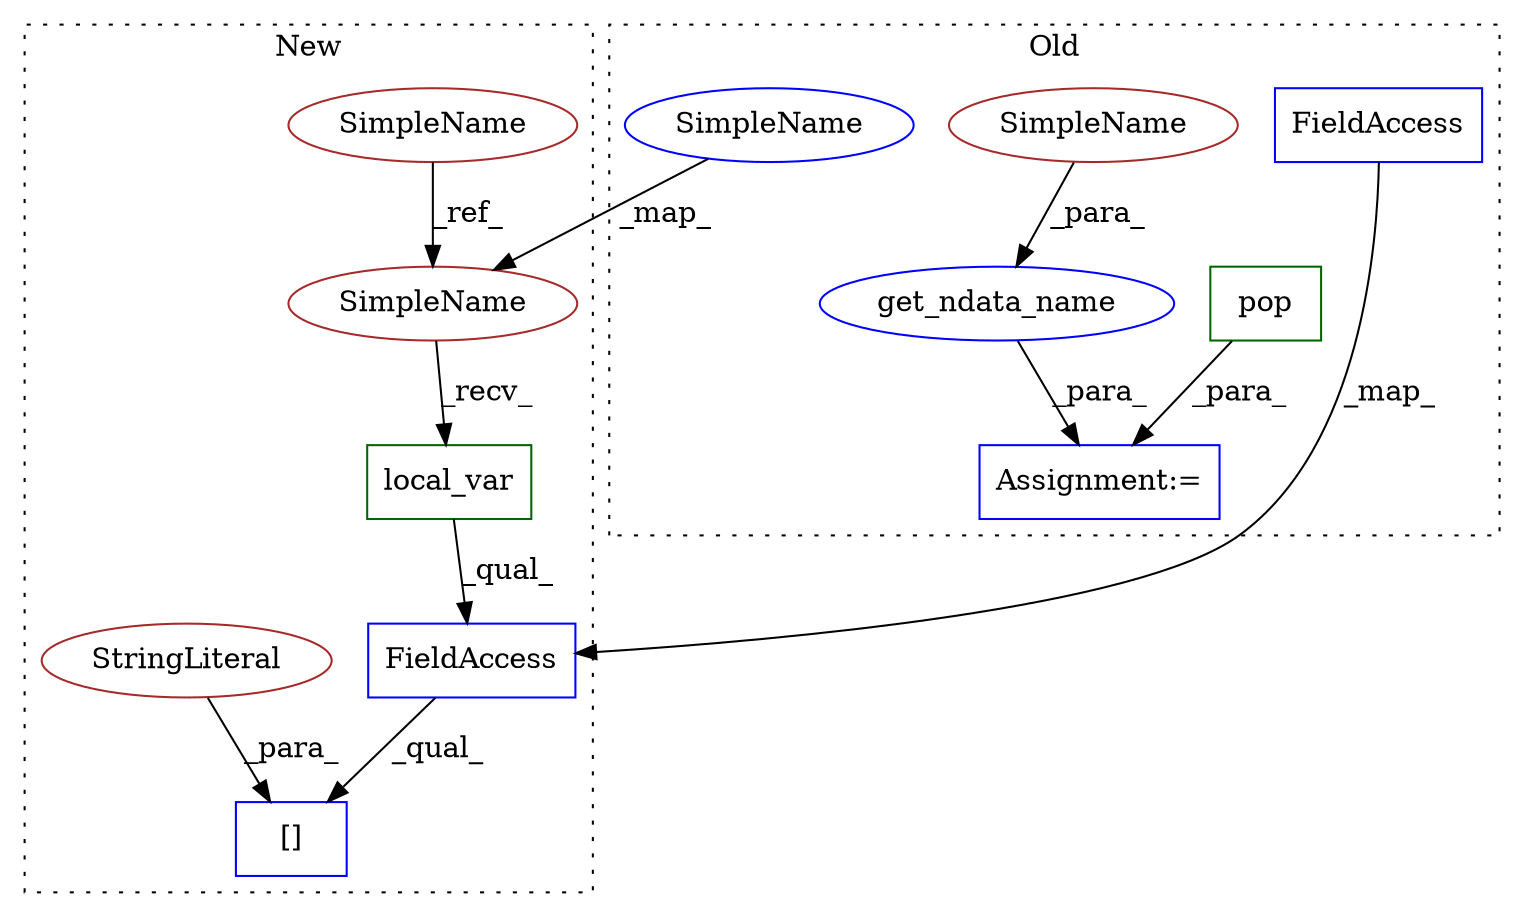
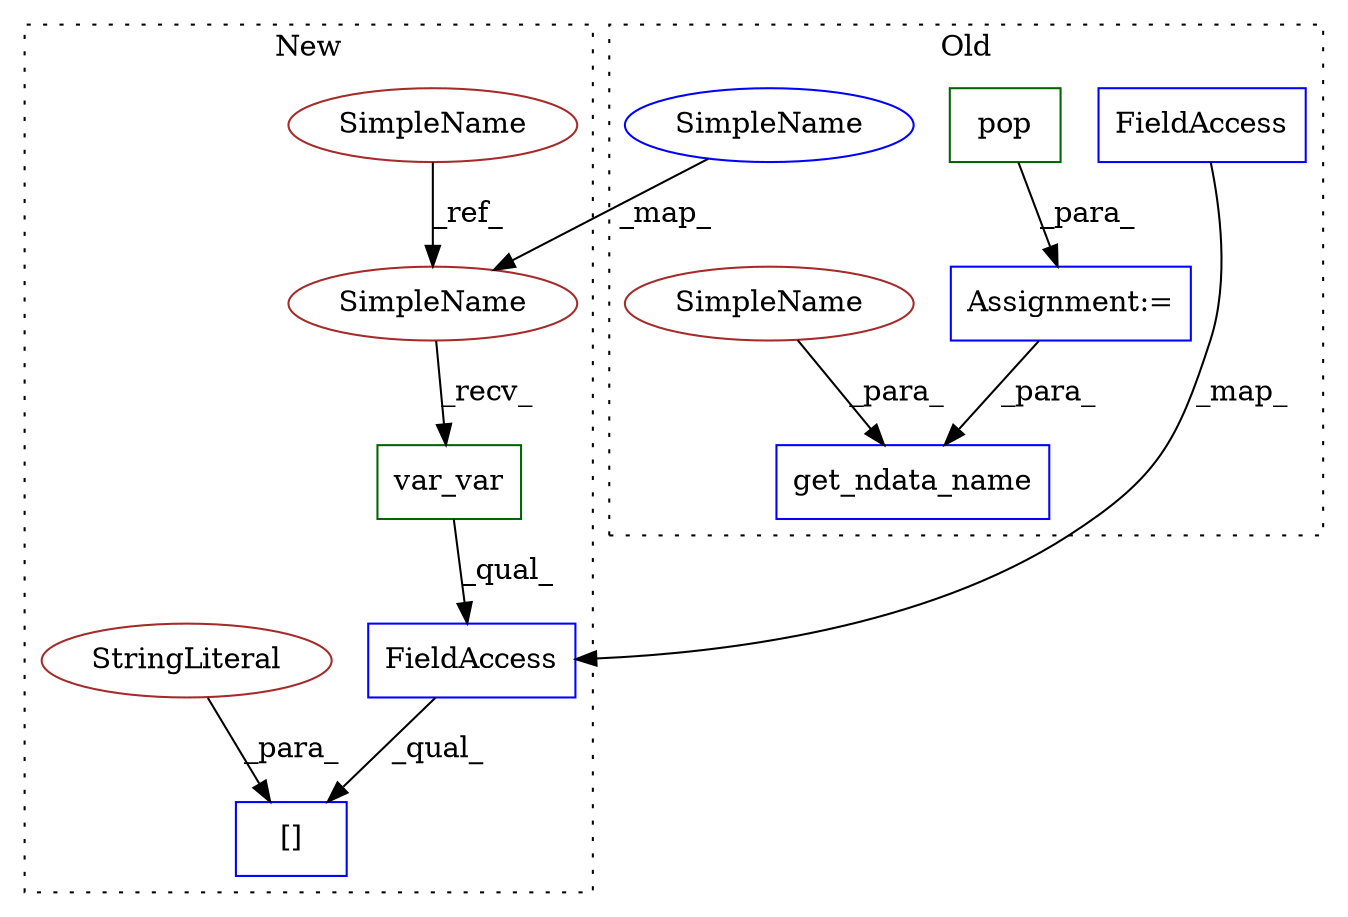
node "get_ndata_name": shape ellipse -> box
edge "get_ndata_name" -> "Assignment:=": reversed
node "local_var": label "local_var" -> "var_var"
